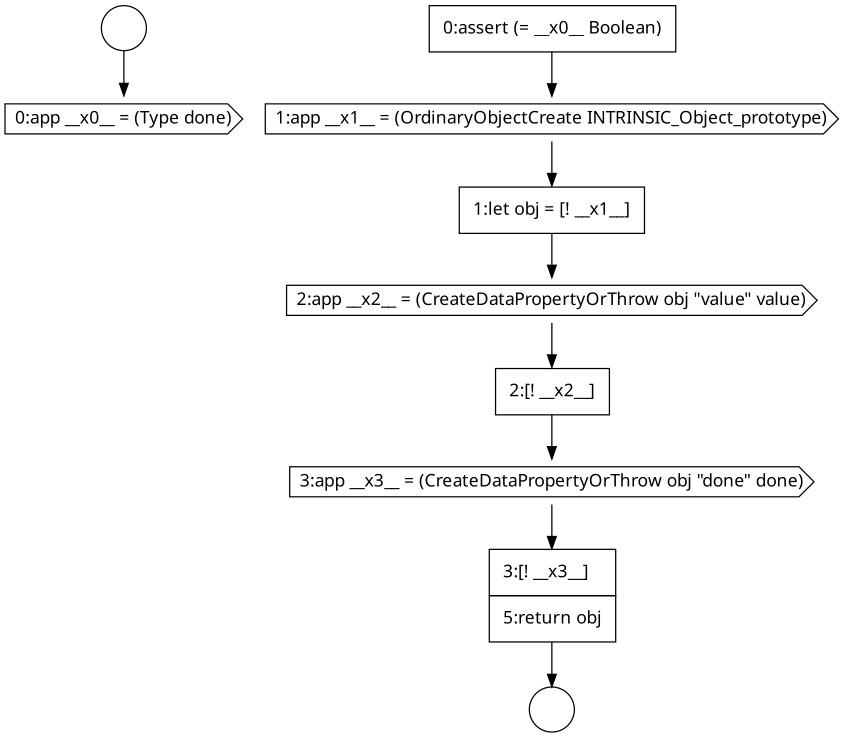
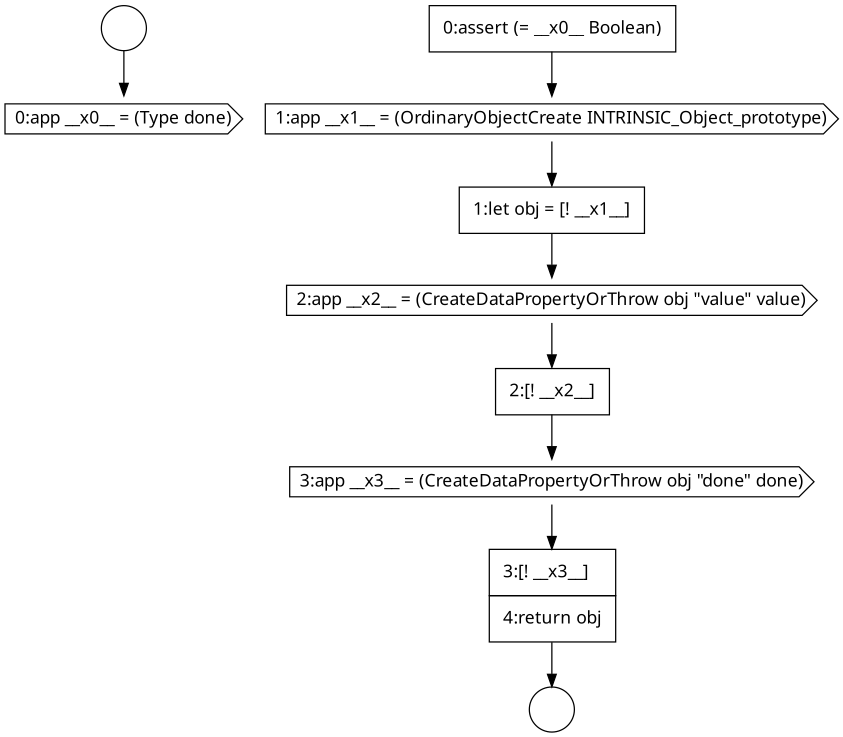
node "3:[! __x3__]": text "5:return obj" -> "4:return obj"
